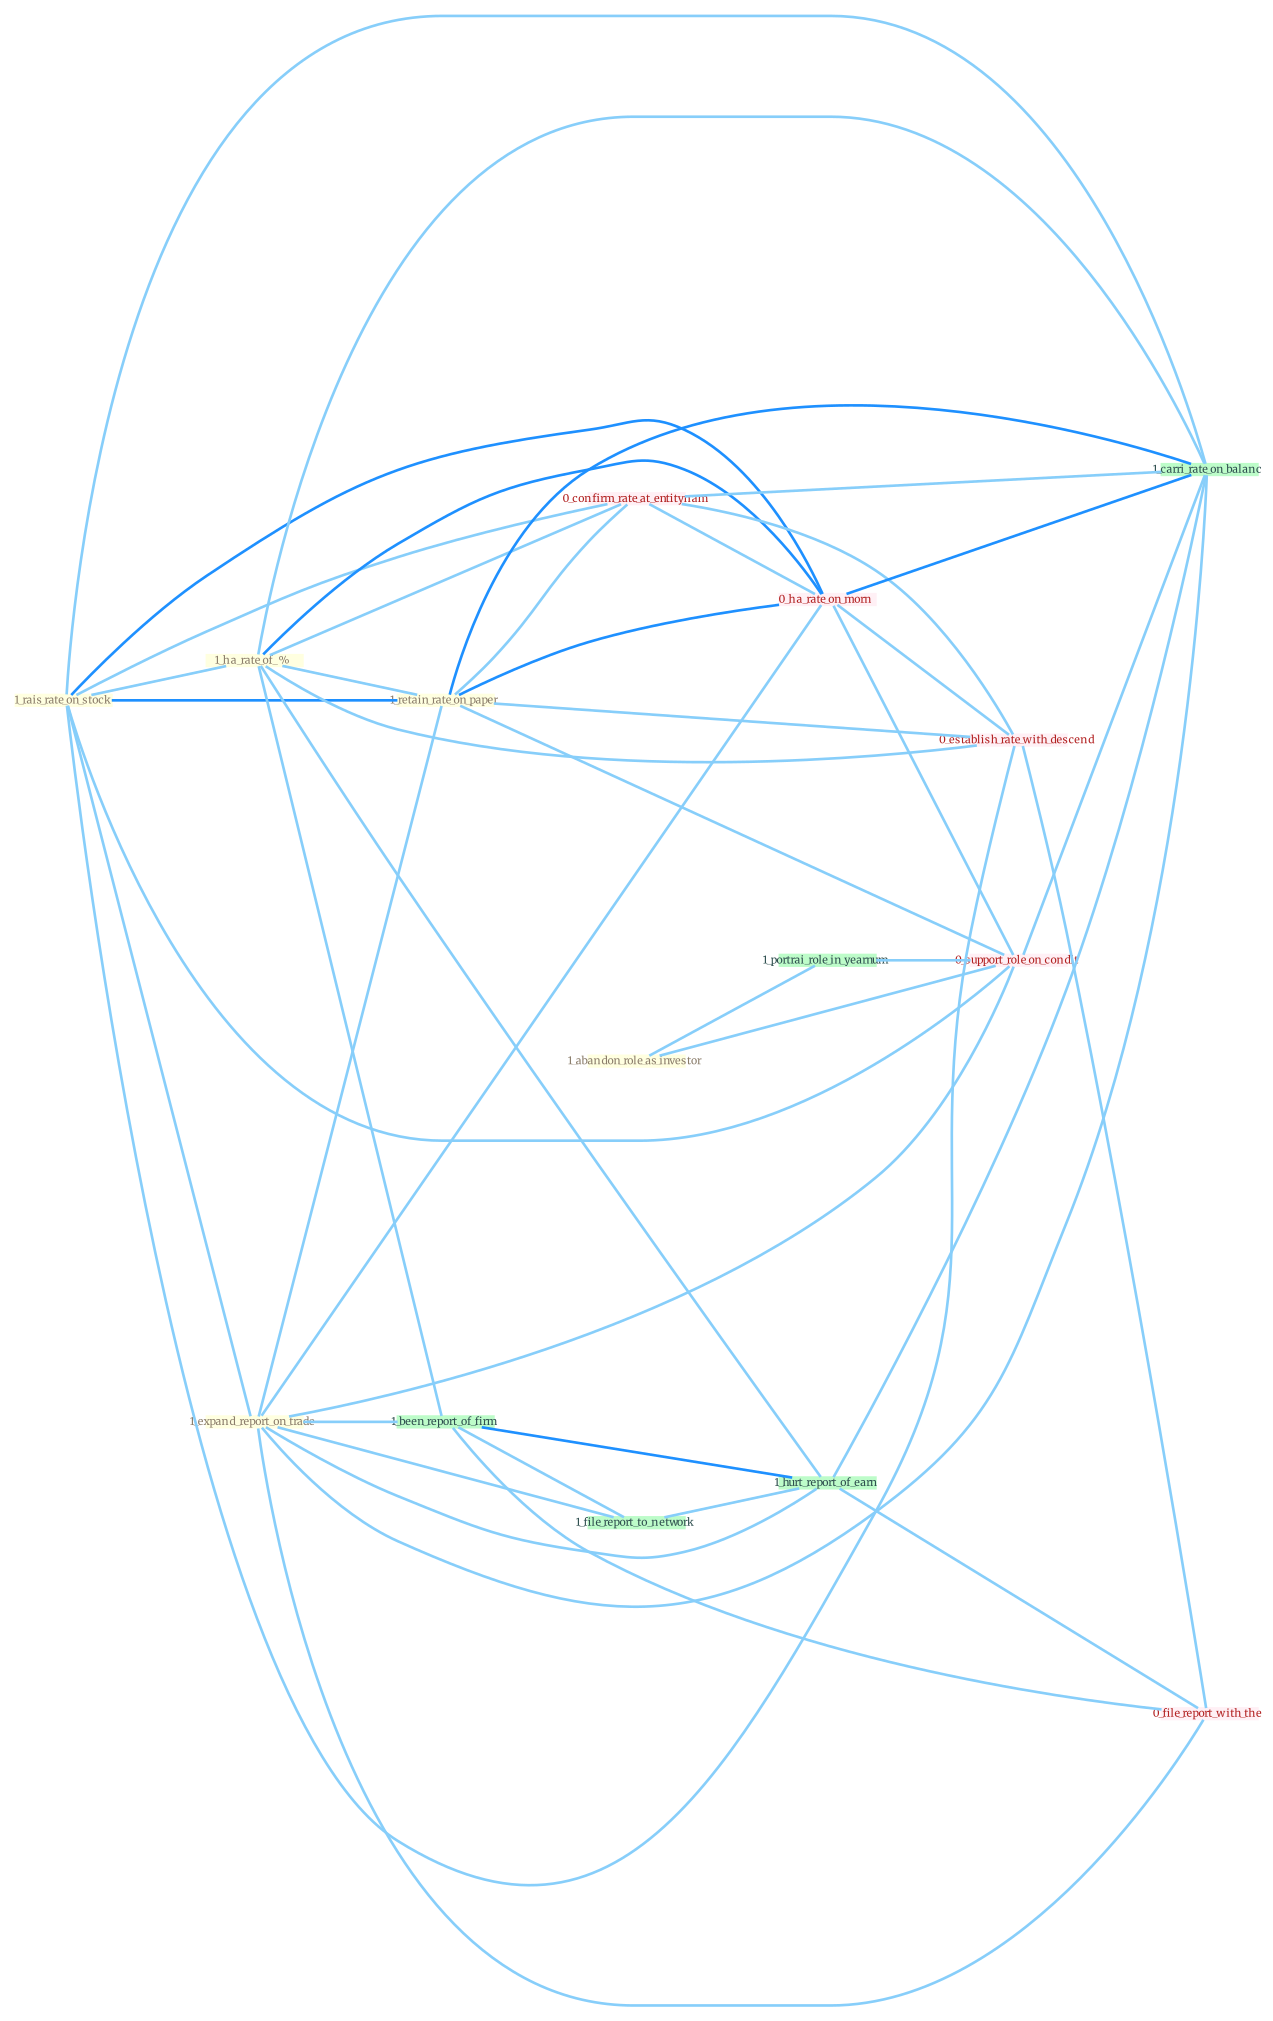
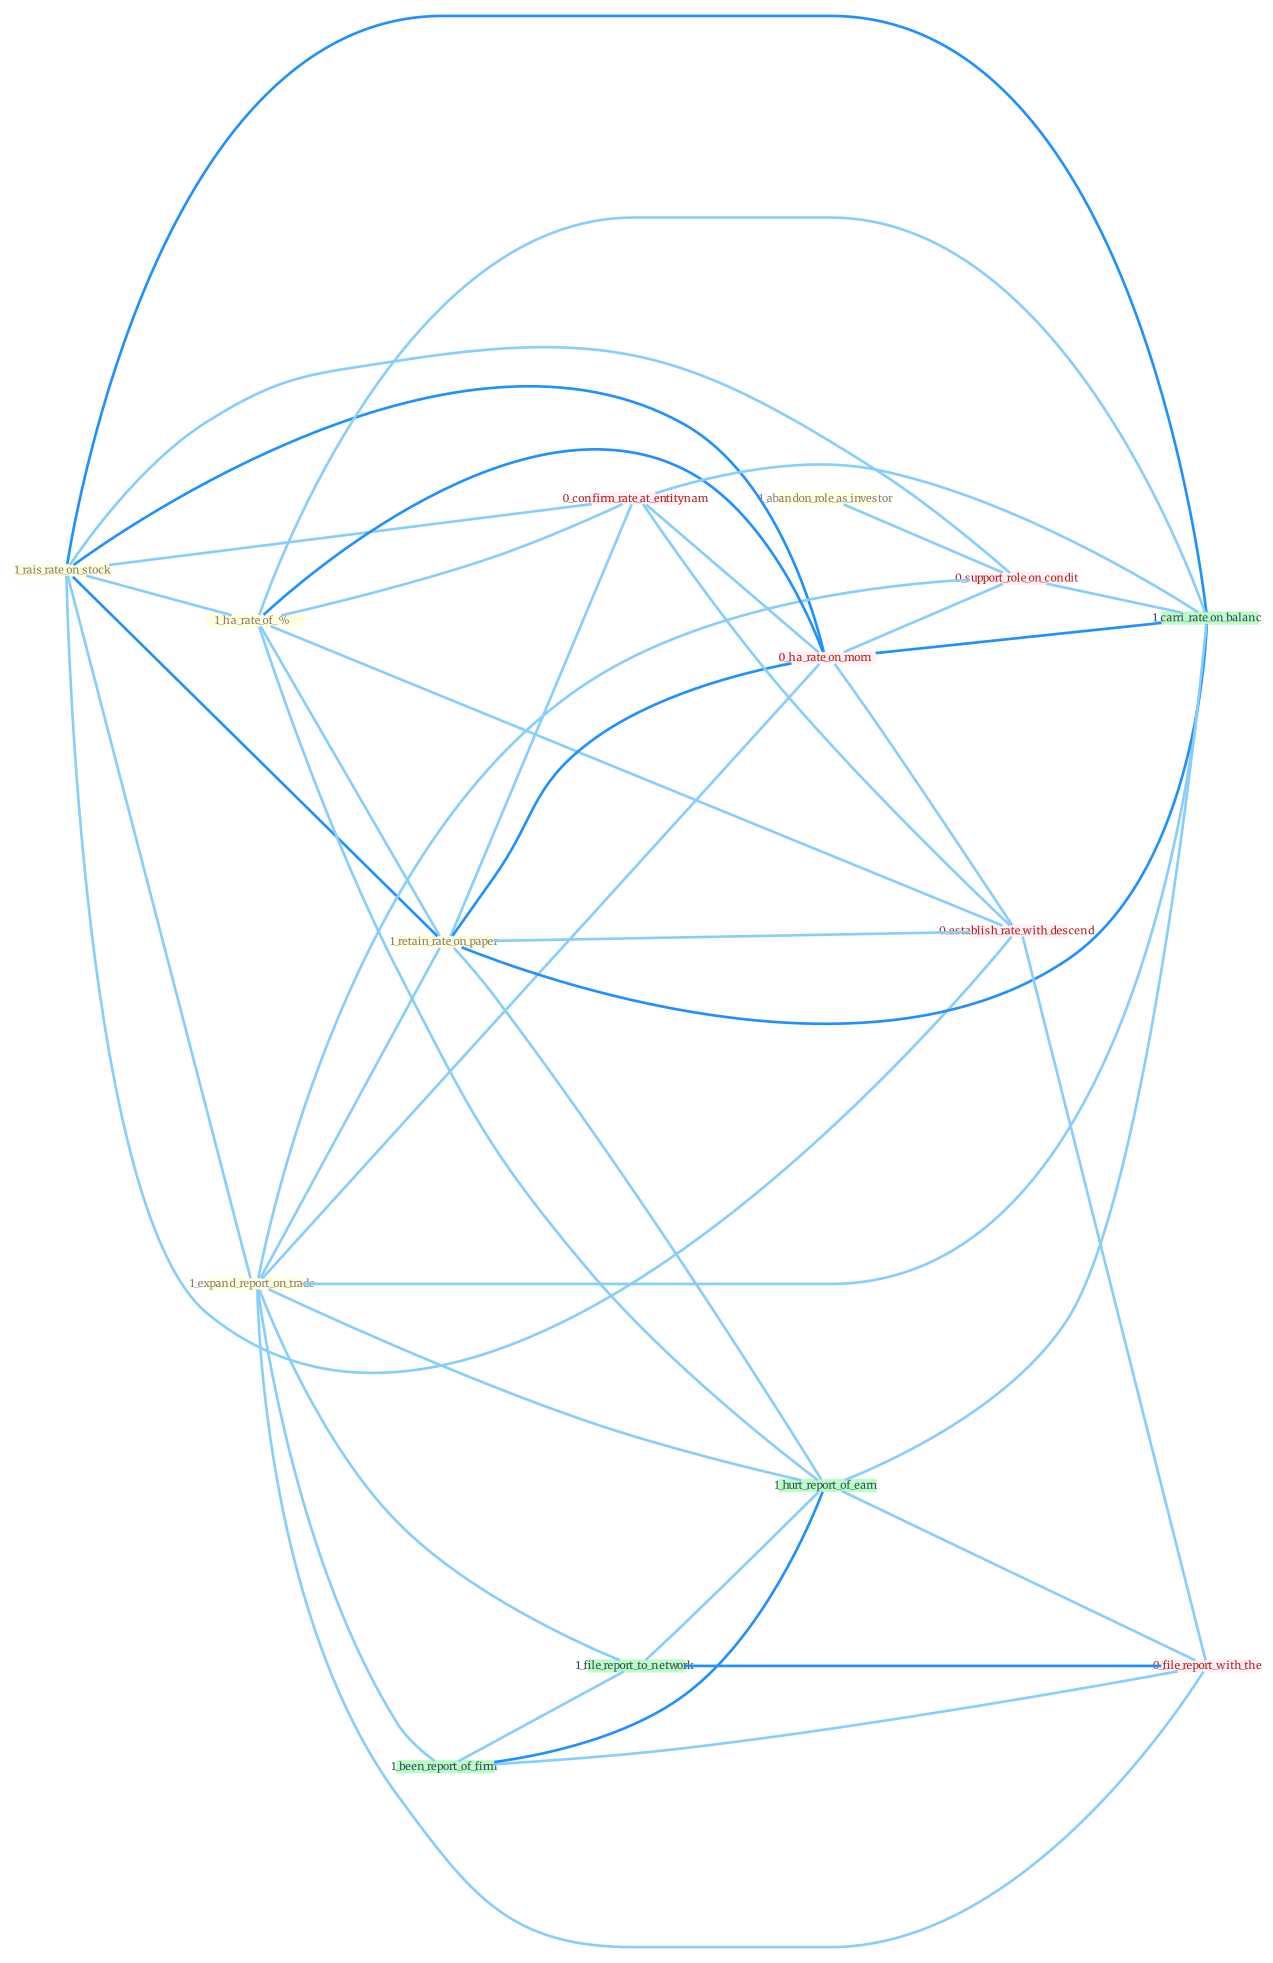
edge "1_carri_rate_on_balanc" -- "1_rais_rate_on_stock": color #87cefa -> #1e90ff
edge "1_retain_rate_on_paper" -- "0_support_role_on_condit": now "1_retain_rate_on_paper" -- "1_hurt_report_of_earn"
node "1_portrai_role_in_yearnum": removed
edge "1_ha_rate_of_%" -- "1_been_report_of_firm": removed
edge "1_file_report_to_network" -- "0_file_report_with_the": added
